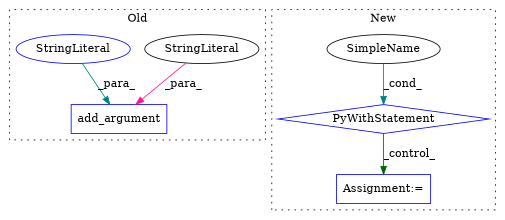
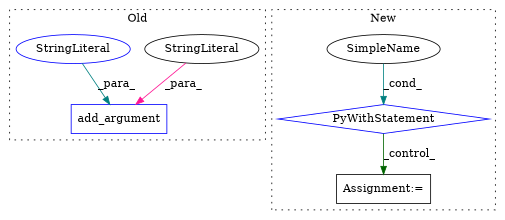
node "Assignment:=": color blue -> black
